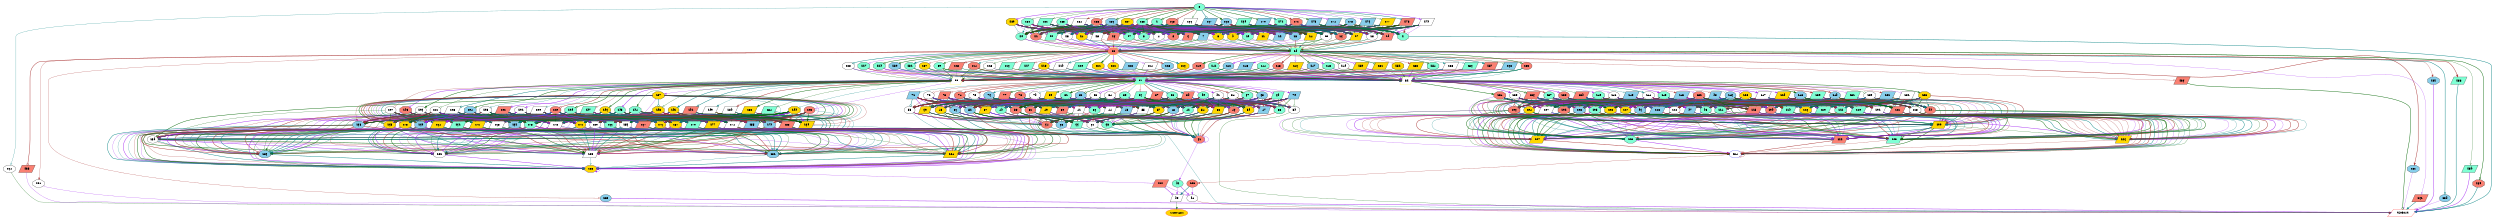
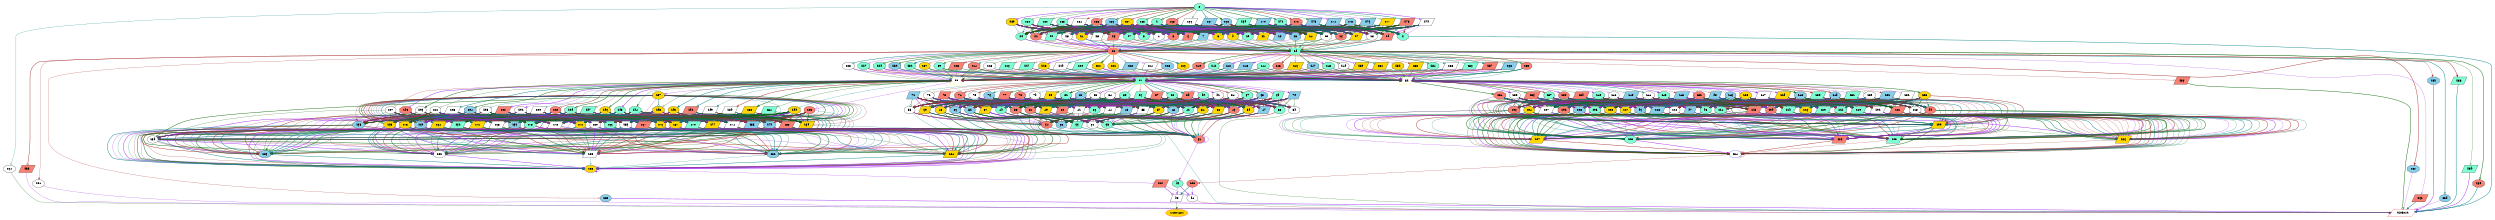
edge "14" -> "28": color purple -> darkgreen
edge "104" -> "127": added
edge "168" -> "159": now "193" -> "159"
